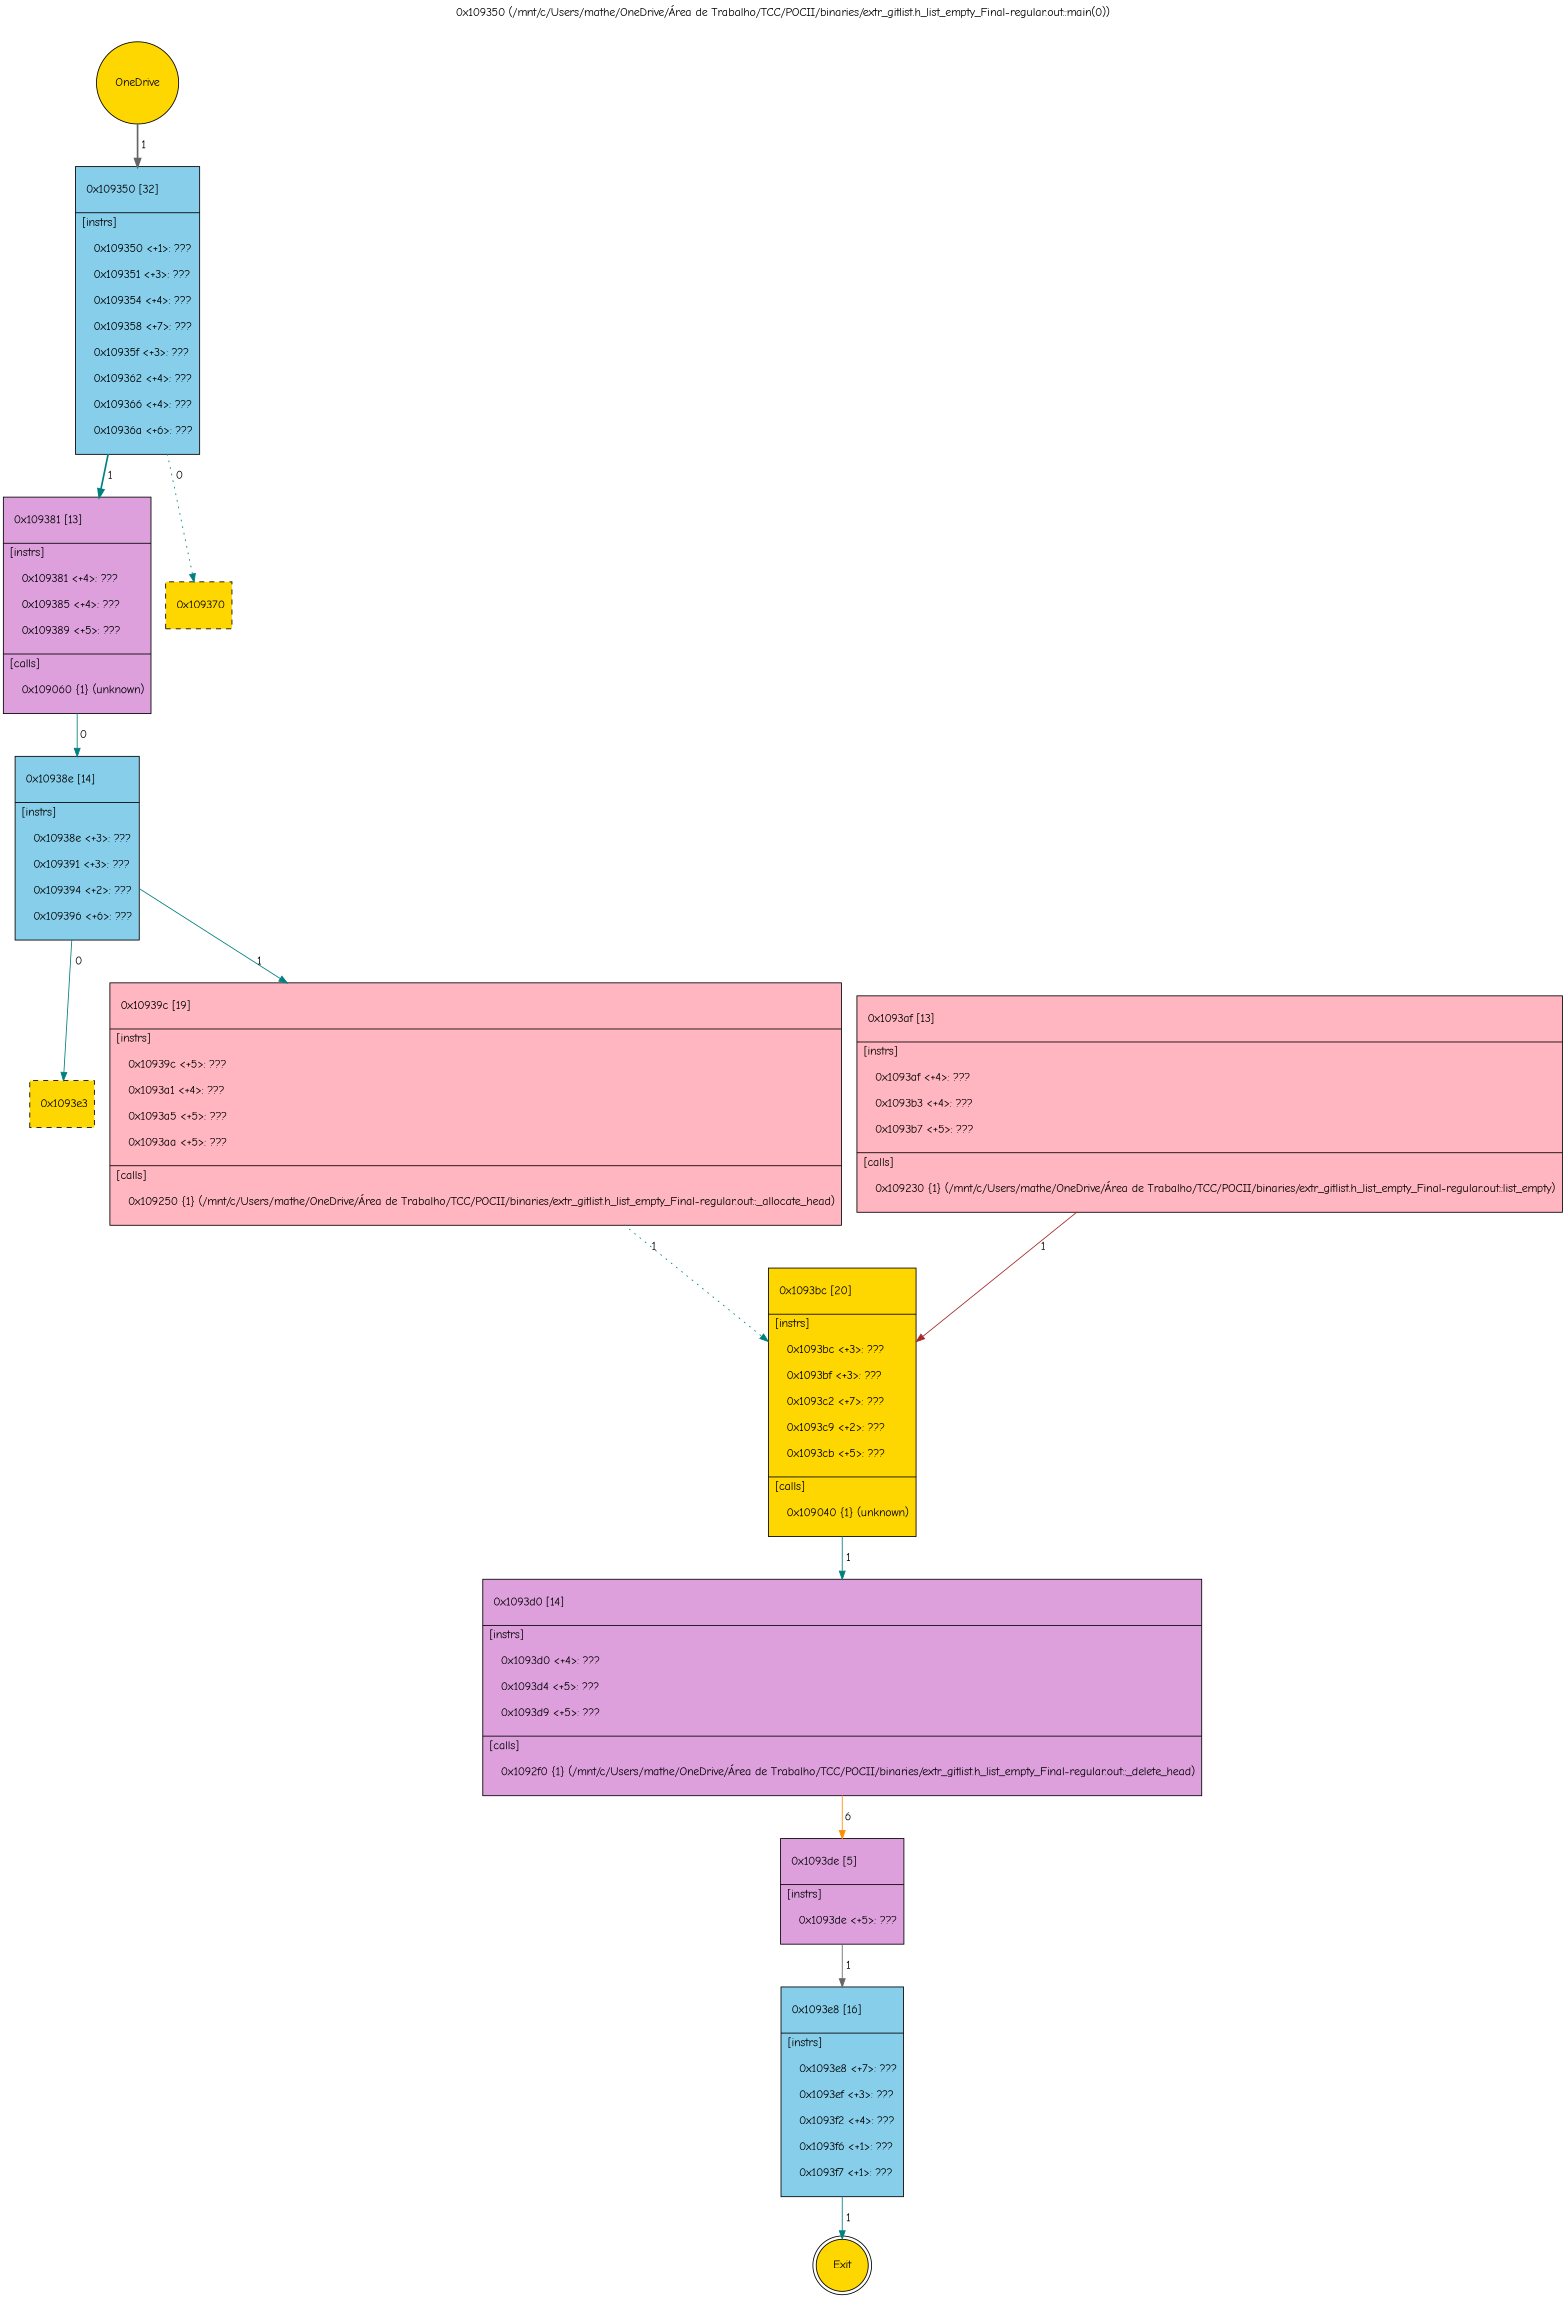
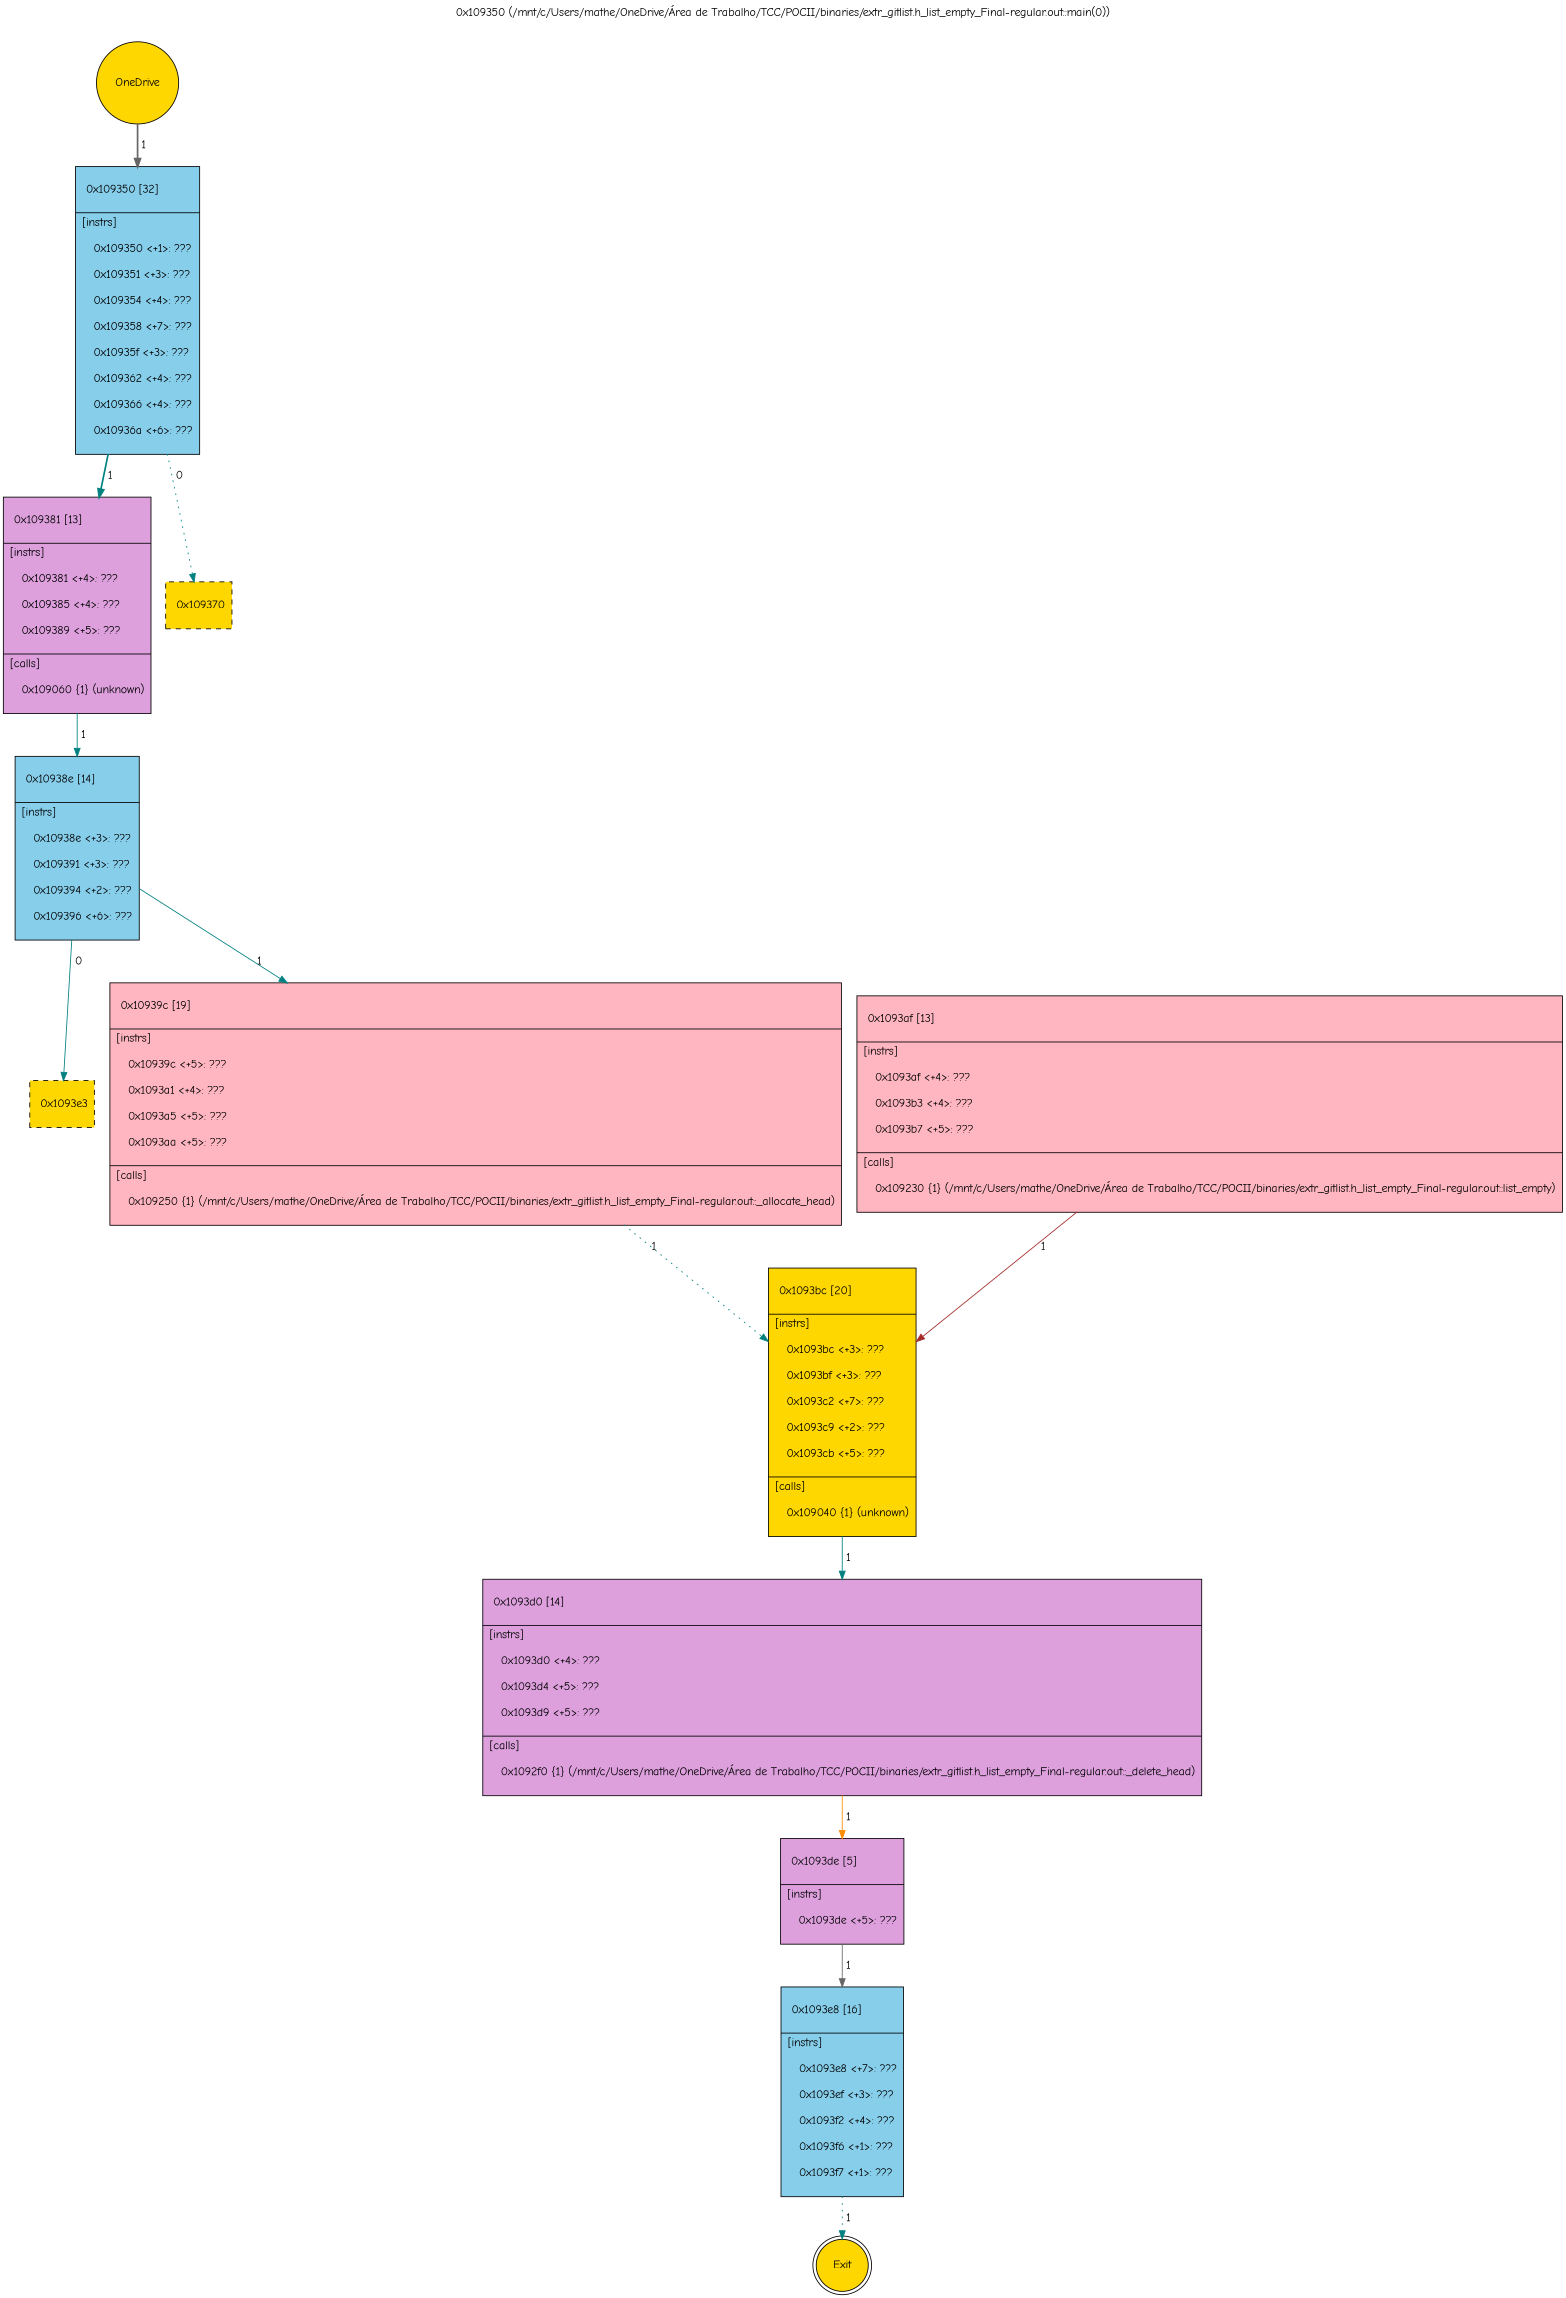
edge "0x109381 [13]" -> "0x10938e [14]": label " 0" -> " 1"
edge "0x1093d0 [14]" -> "0x1093de [5]": label " 6" -> " 1"
edge "0x1093e8 [16]" -> "Exit": style solid -> dotted
